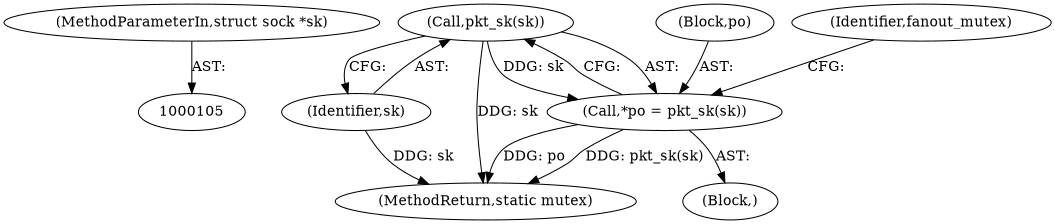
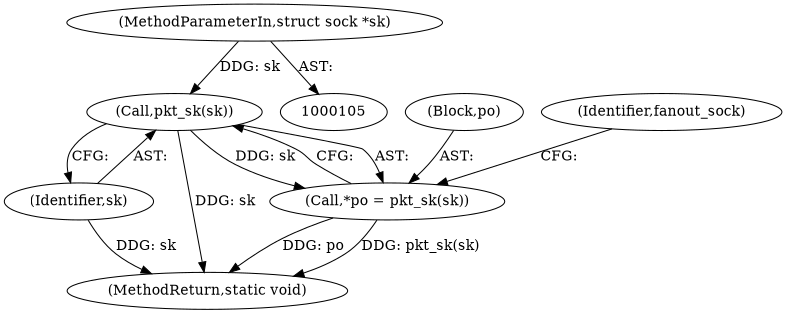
node "(Identifier,fanout_mutex)": label "(Identifier,fanout_mutex)" -> "(Identifier,fanout_sock)"
edge "(MethodParameterIn,struct sock *sk)" -> "(Call,pkt_sk(sk))": added, label "DDG: sk"
node "(MethodReturn,static mutex)": label "(MethodReturn,static mutex)" -> "(MethodReturn,static void)"
node "(Block,)": removed
